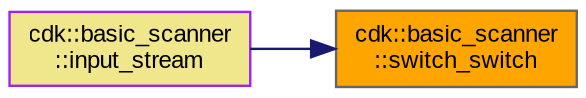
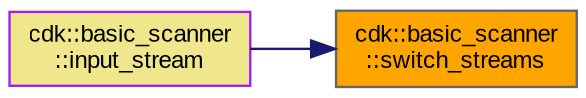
node "cdk::basic_scanner ::switch_switch": label "cdk::basic_scanner ::switch_switch" -> "cdk::basic_scanner ::switch_streams"
